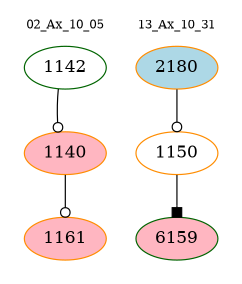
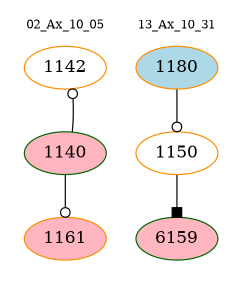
node "1142": color darkgreen -> darkorange
node "2180": label "2180" -> "1180"
edge "1142" -> "1140": reversed
node "1140": color darkorange -> darkgreen
